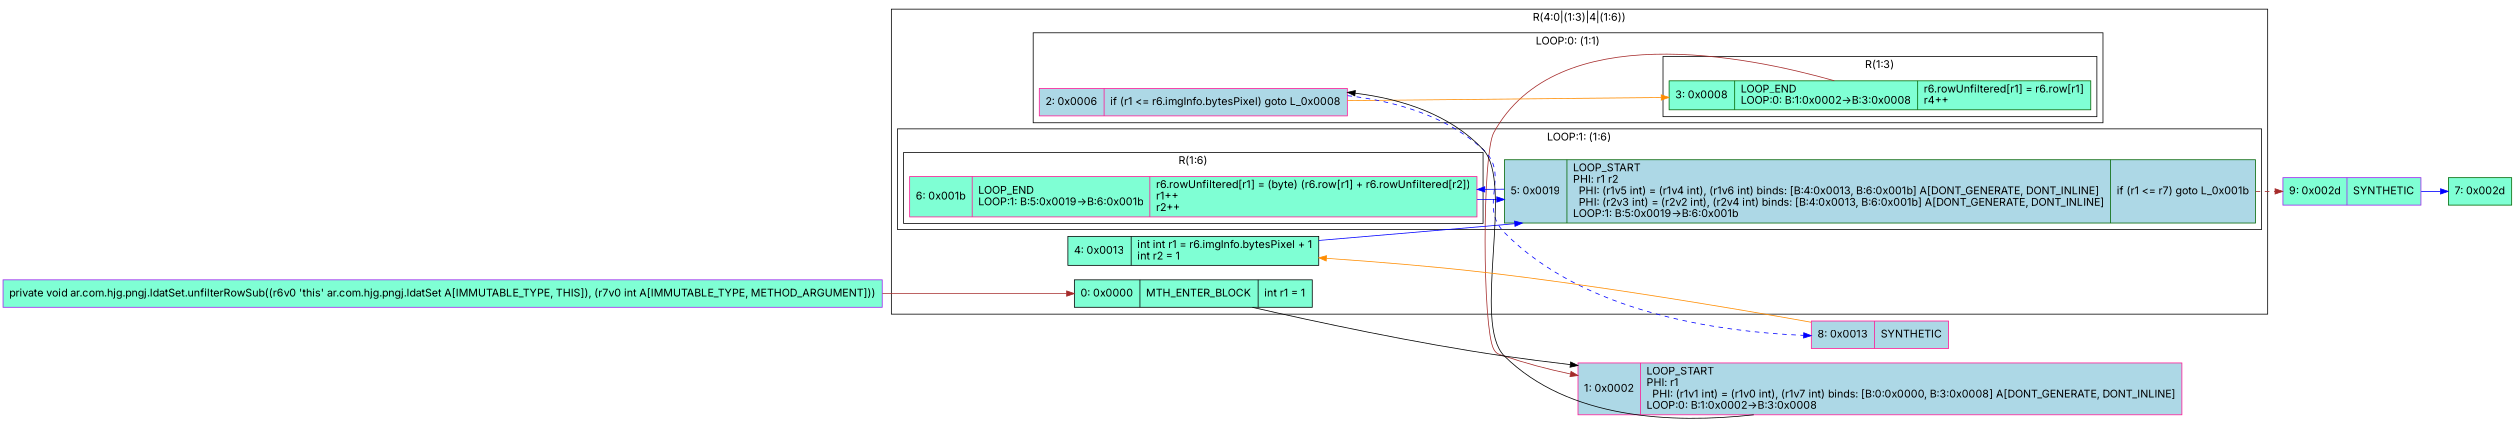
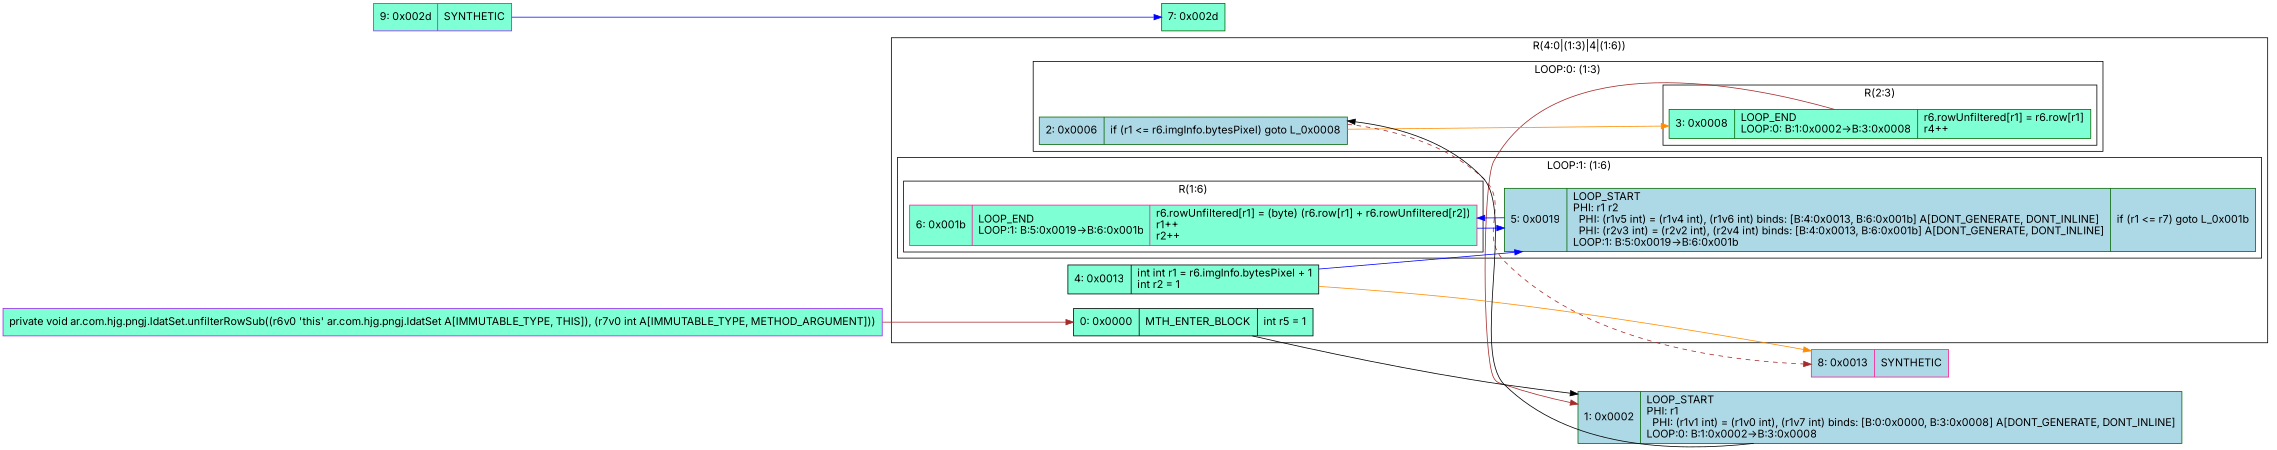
cluster "LOOP:0: (1:1)": label "LOOP:0: (1:1)" -> "LOOP:0: (1:3)"
cluster "R(1:3)": label "R(1:3)" -> "R(2:3)"
node "2: 0x0006": color deeppink -> darkgreen
edge "5: 0x0019" -> "9: 0x002d": removed
edge "2: 0x0006" -> "8: 0x0013": color blue -> brown
edge "8: 0x0013" -> "4: 0x0013": reversed
node "0: 0x0000": text "int r1 = 1" -> "int r5 = 1"
node "1: 0x0002": color deeppink -> darkgreen
